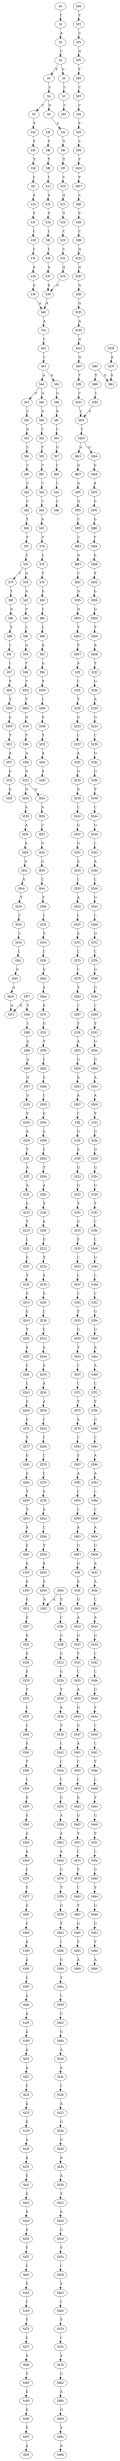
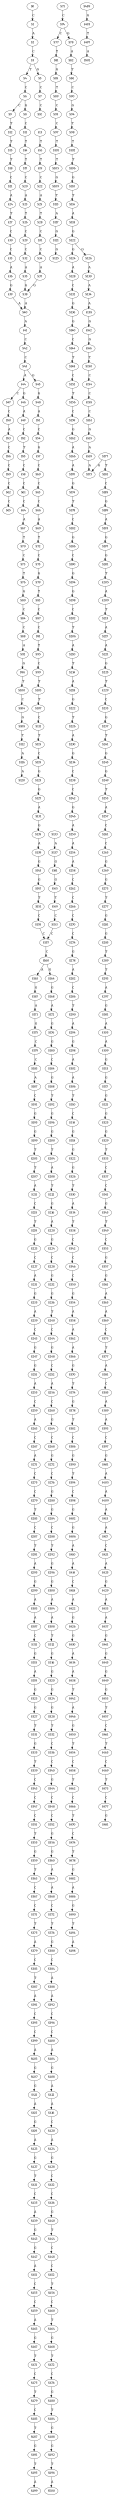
edge "S145" -> "S141": reversed
edge "S66" -> "S69": added, label "A"
node "S68": removed
edge "S306" -> "S302": reversed
node "S485": removed
